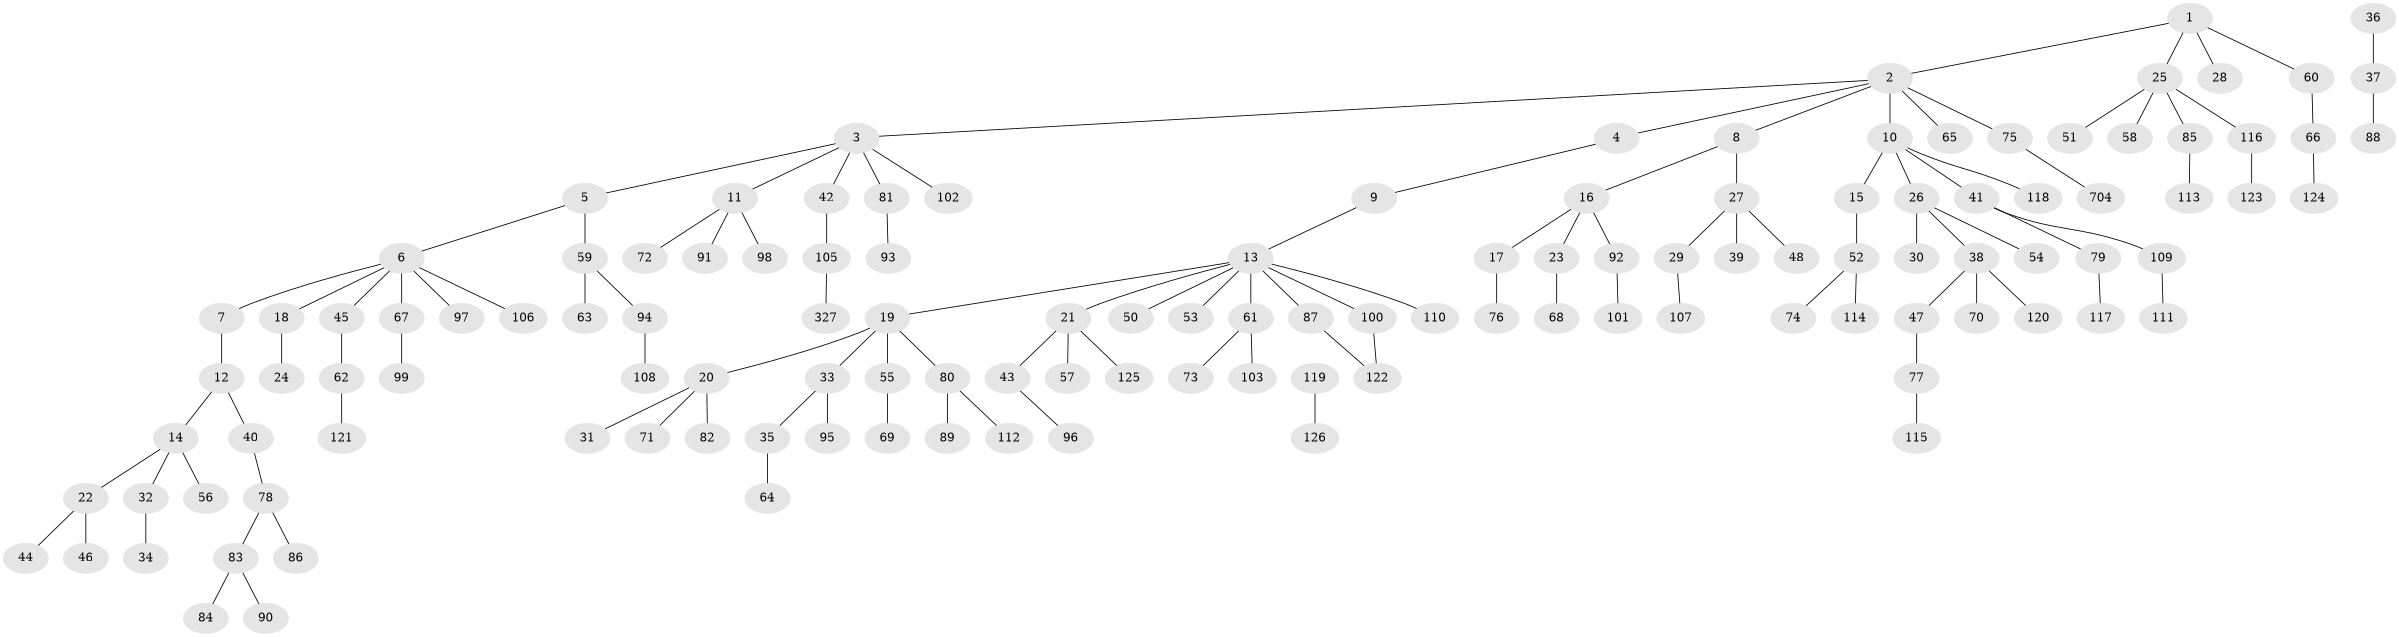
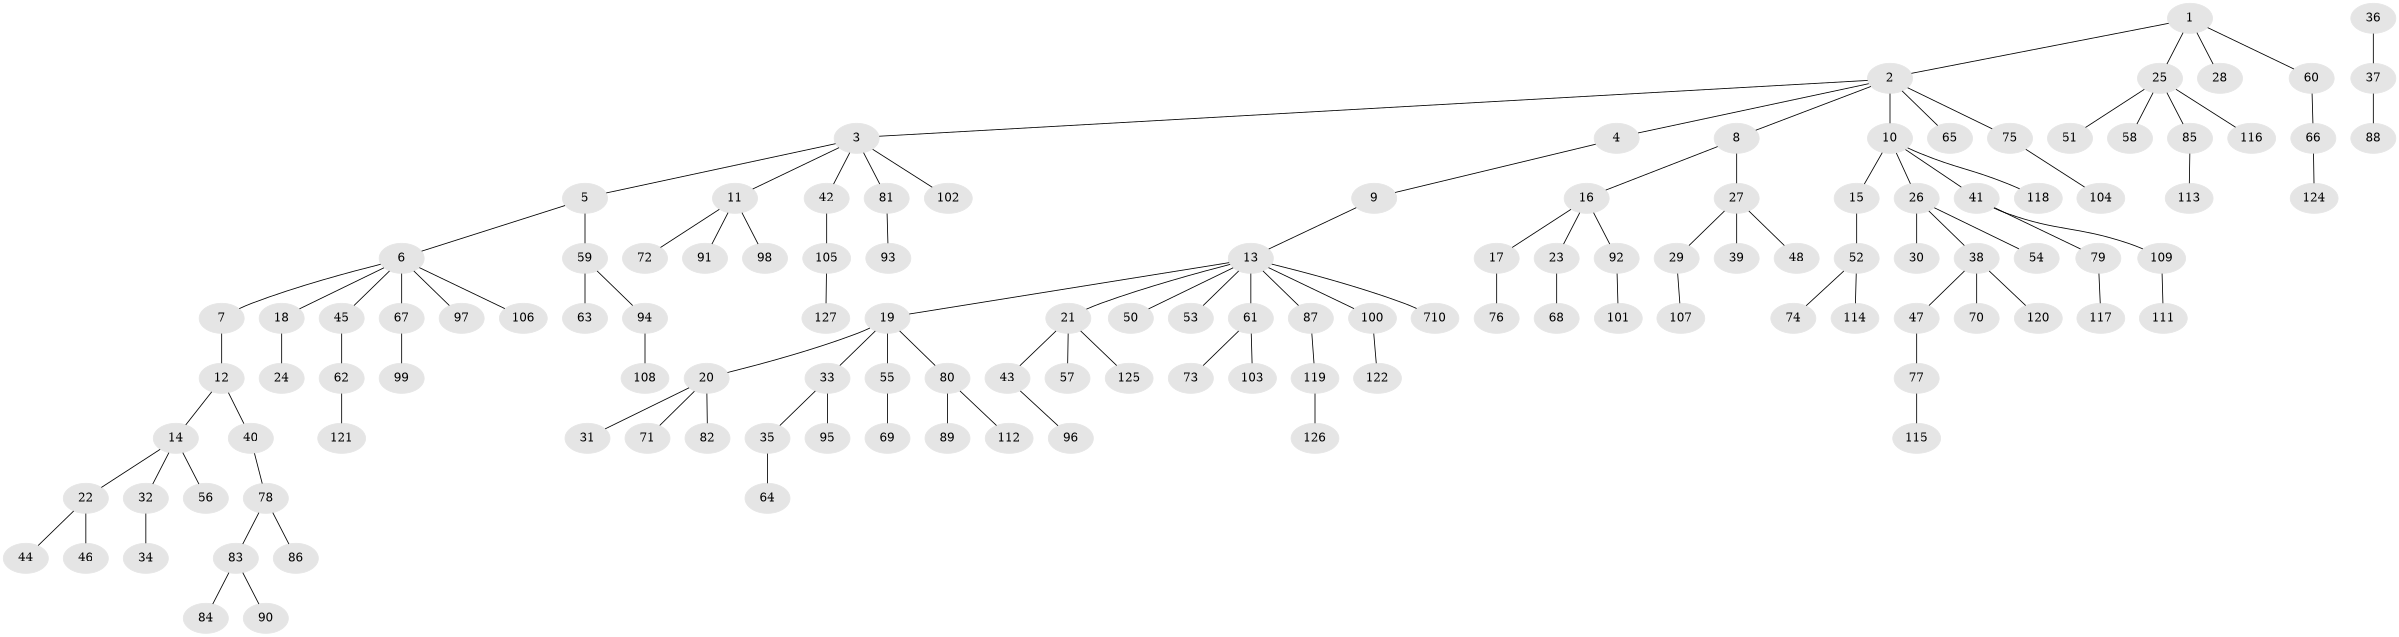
node "704": label "704" -> "104"
node "123": removed
node "327": label "327" -> "127"
node "110": label "110" -> "710"
edge "87" -- "122": now "87" -- "119"
